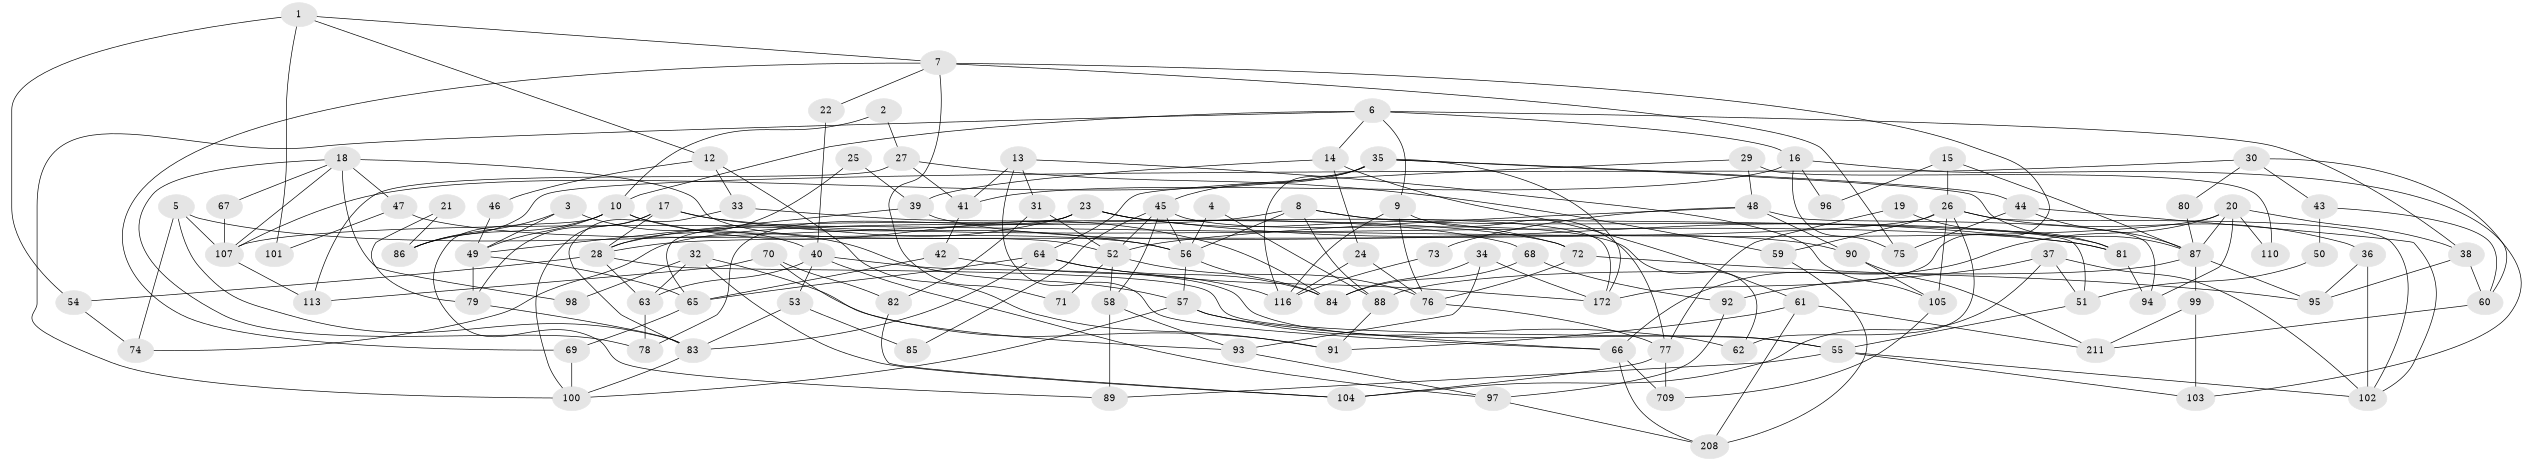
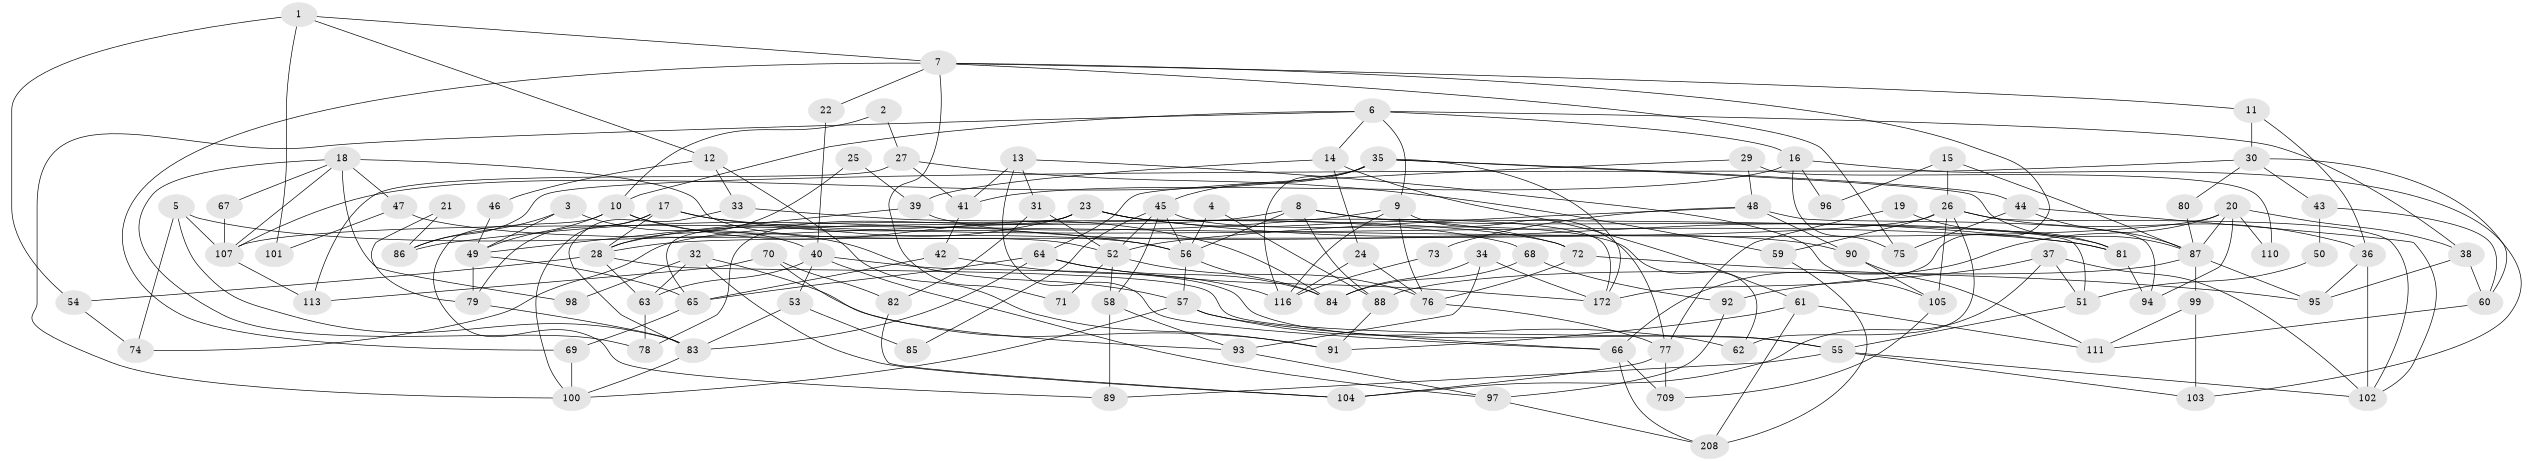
node "11": added
edge "10" -- "86": now "9" -- "86"
node "211": label "211" -> "111"
